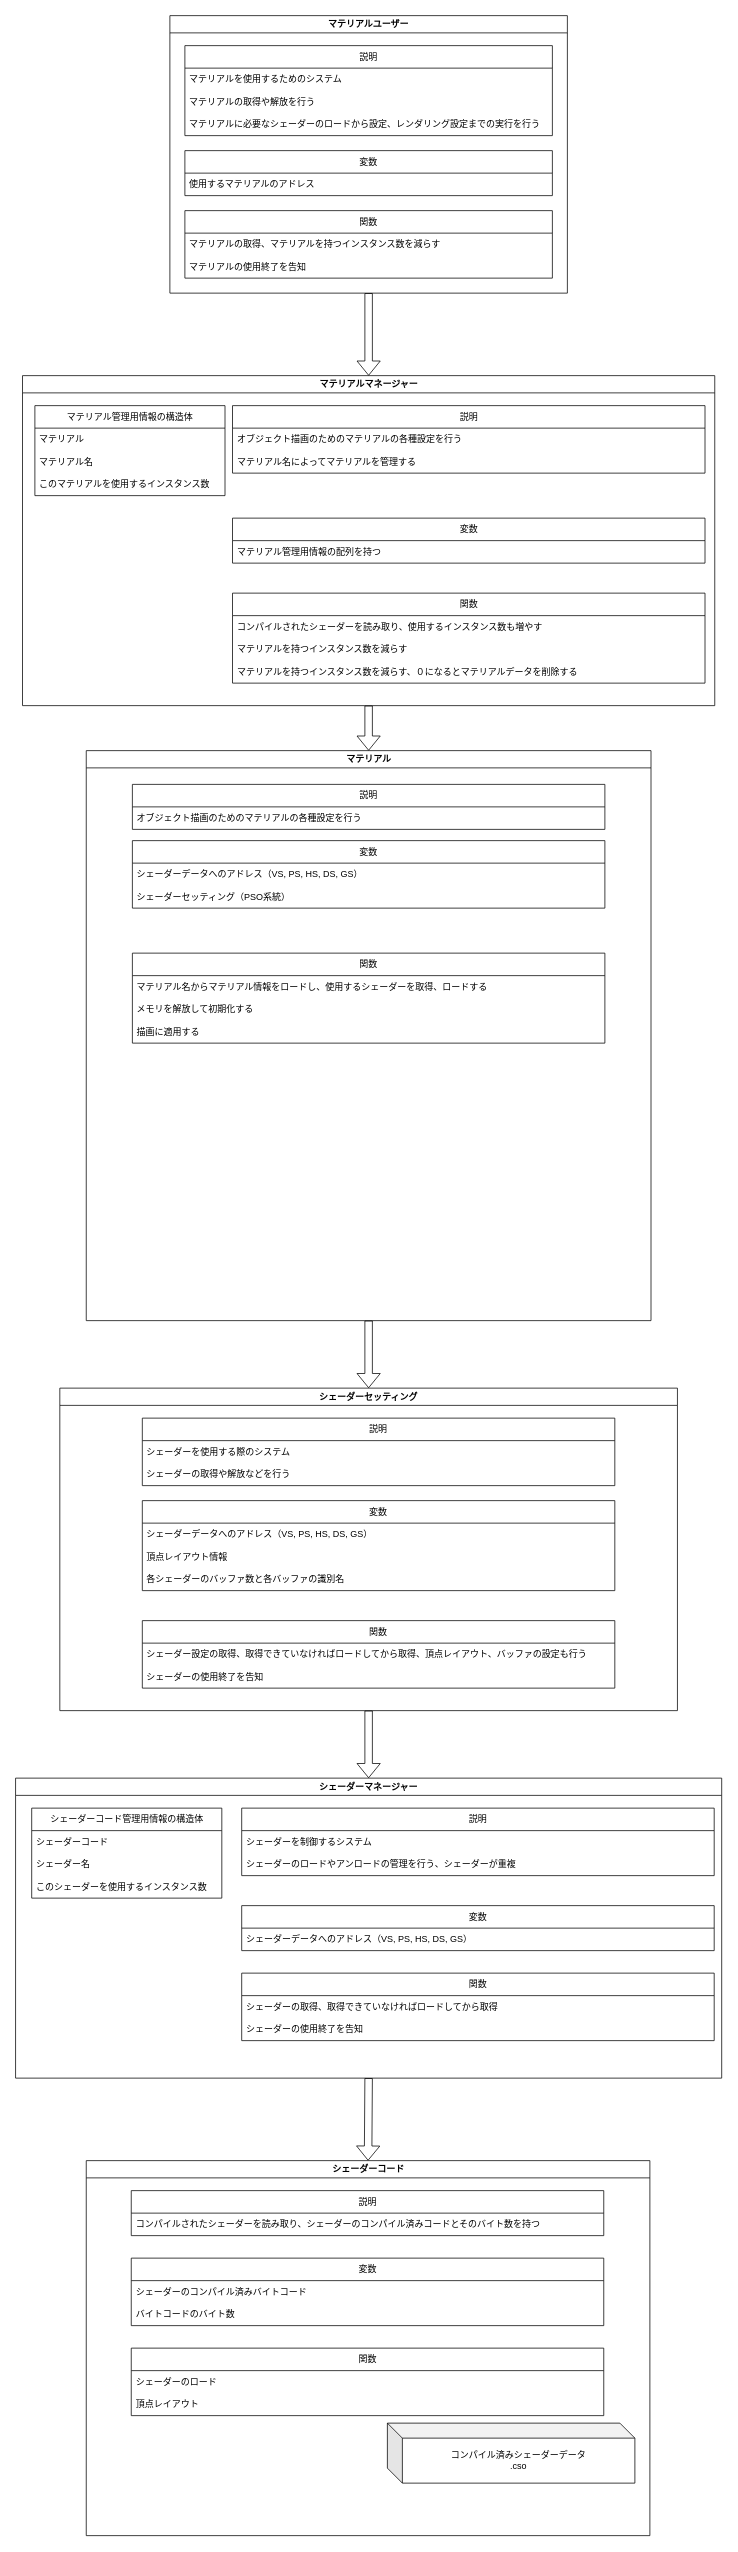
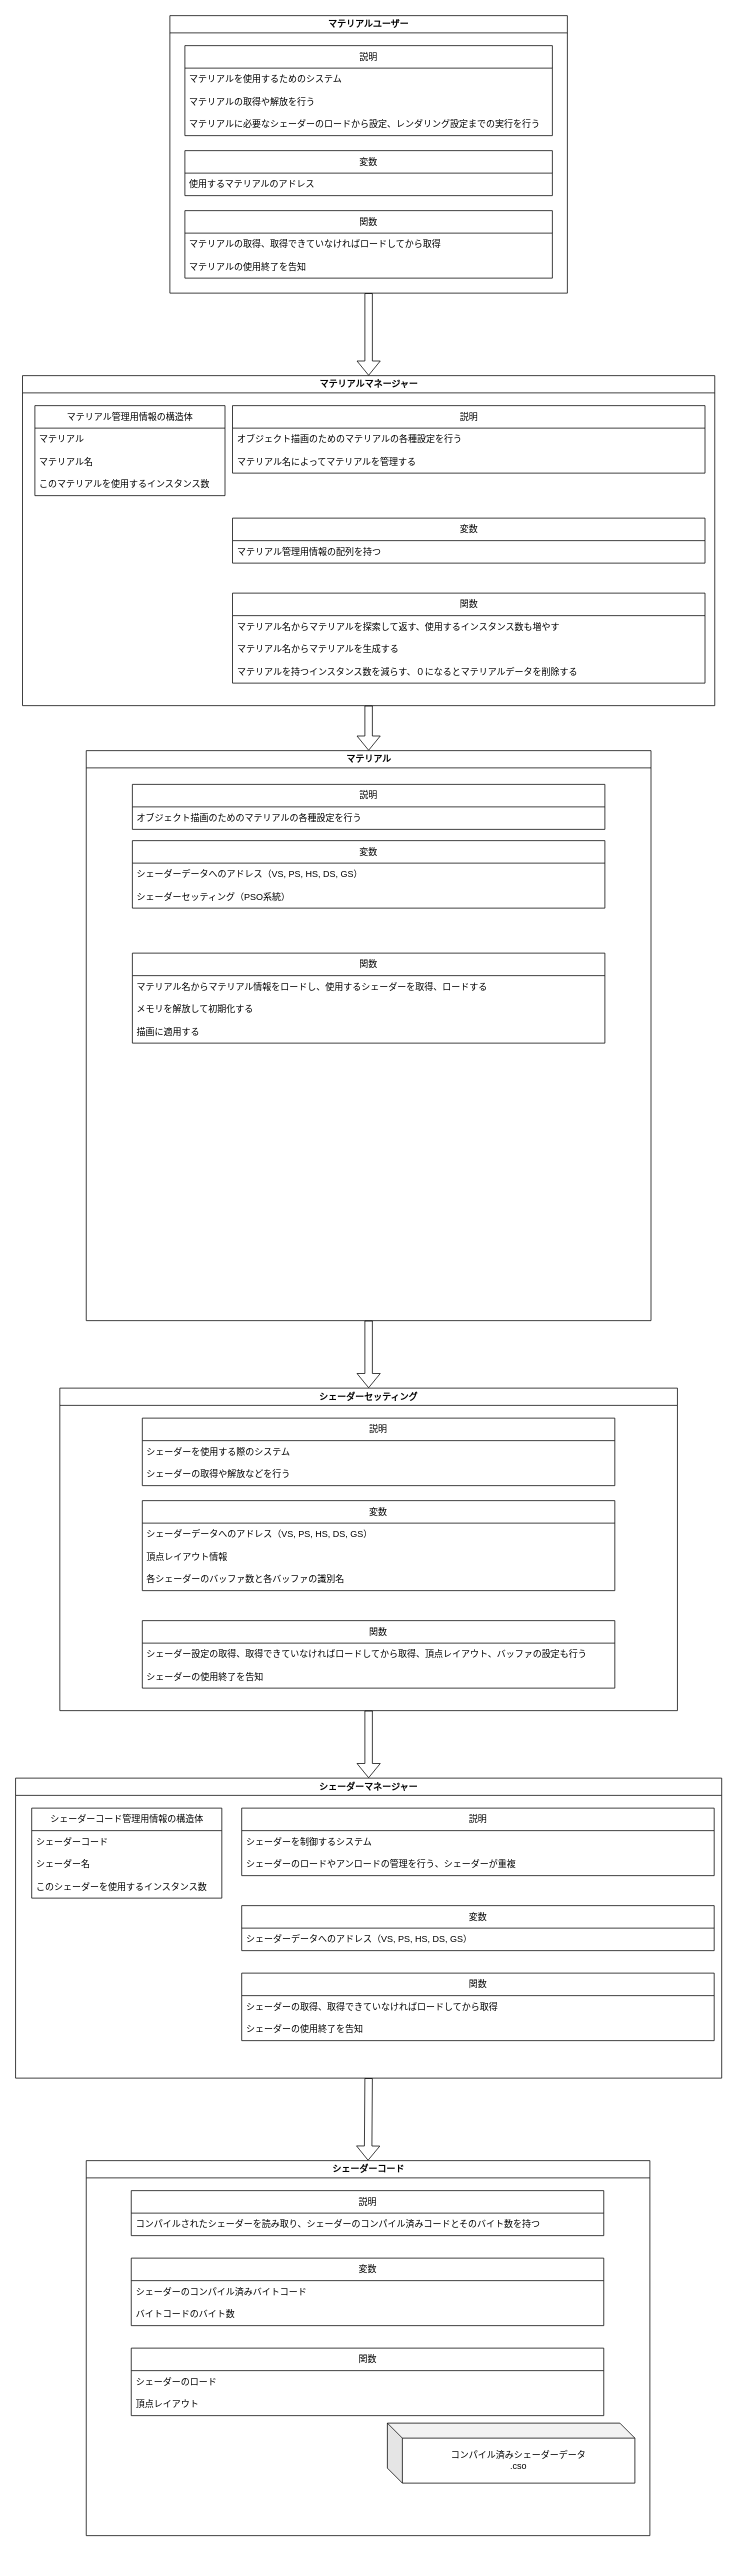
node "マテリアルの取得、マテリアルを持つインスタンス数を減らす": label "マテリアルの取得、マテリアルを持つインスタンス数を減らす" -> "マテリアルの取得、取得できていなければロードしてから取得"
node "コンパイルされたシェーダーを読み取り、使用するインスタンス数も増やす": label "コンパイルされたシェーダーを読み取り、使用するインスタンス数も増やす" -> "マテリアル名からマテリアルを探索して返す、使用するインスタンス数も増やす"
node "マテリアルを持つインスタンス数を減らす": label "マテリアルを持つインスタンス数を減らす" -> "マテリアル名からマテリアルを生成する"
